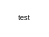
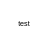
node "test": moved (24, 18) -> (24, 24)
